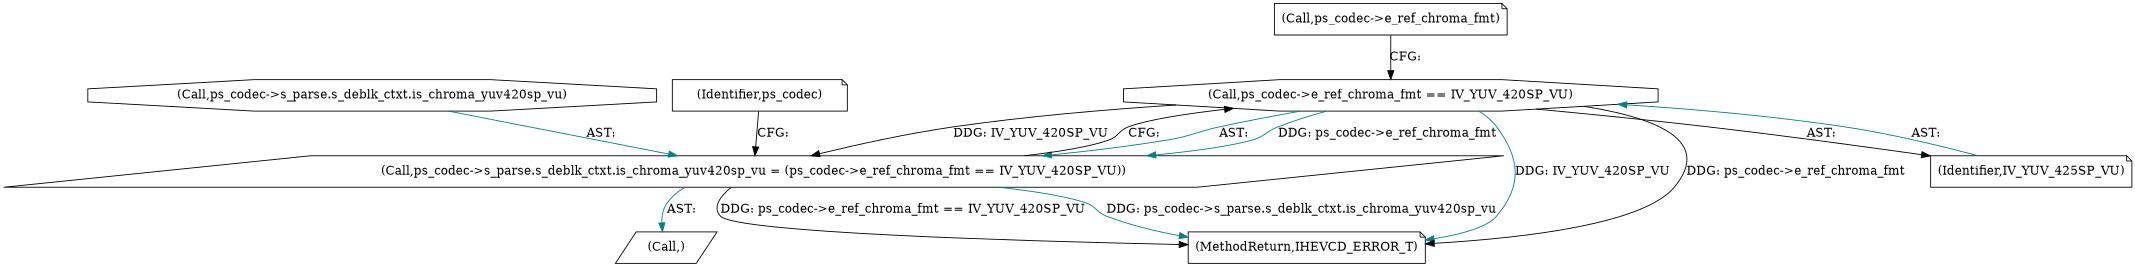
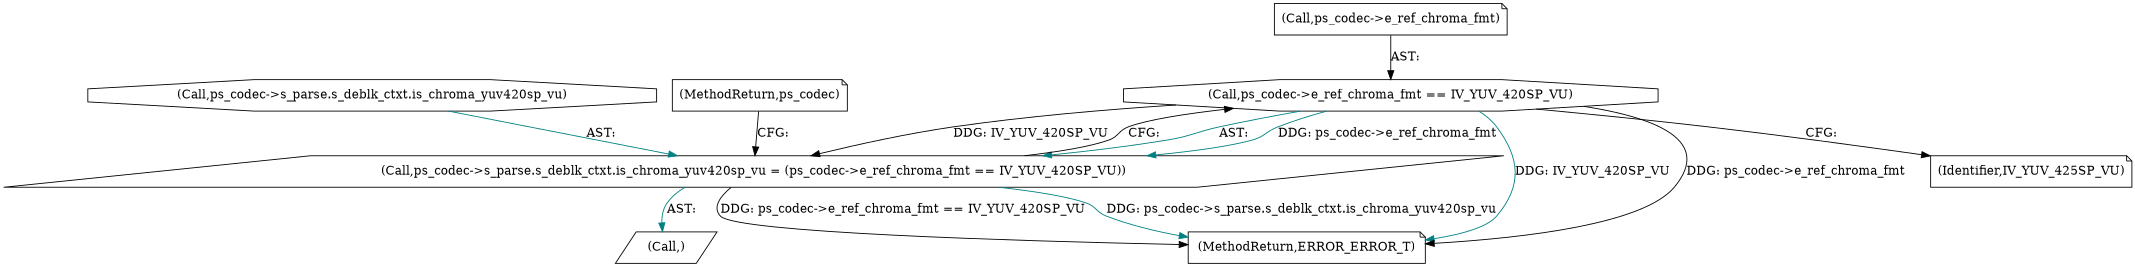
edge "(Call,ps_codec->e_ref_chroma_fmt)" -> "(Call,ps_codec->e_ref_chroma_fmt == IV_YUV_420SP_VU)": label "CFG: " -> "AST: "
node "(Identifier,ps_codec)": label "(Identifier,ps_codec)" -> "(MethodReturn,ps_codec)"
edge "(Identifier,IV_YUV_425SP_VU)" -> "(Call,ps_codec->e_ref_chroma_fmt == IV_YUV_420SP_VU)": removed, label "AST:"
edge "(Call,ps_codec->e_ref_chroma_fmt == IV_YUV_420SP_VU)" -> "(Identifier,IV_YUV_425SP_VU)": label "AST: " -> "CFG: "
node "(MethodReturn,IHEVCD_ERROR_T)": label "(MethodReturn,IHEVCD_ERROR_T)" -> "(MethodReturn,ERROR_ERROR_T)"
